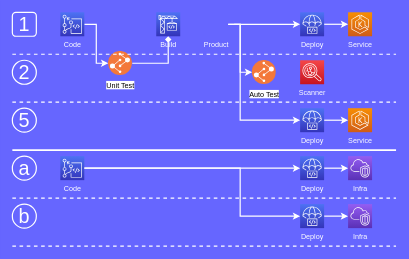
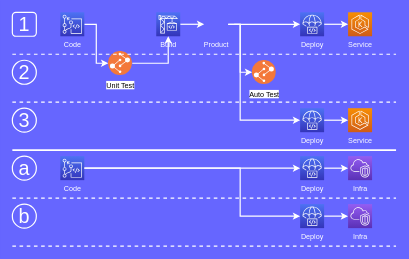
edge "Build" -> "Product": added
edge "Unit Test" -> "Build": arrowhead diamond -> classic
node "Scanner": removed
node "5": label "5" -> "3"
